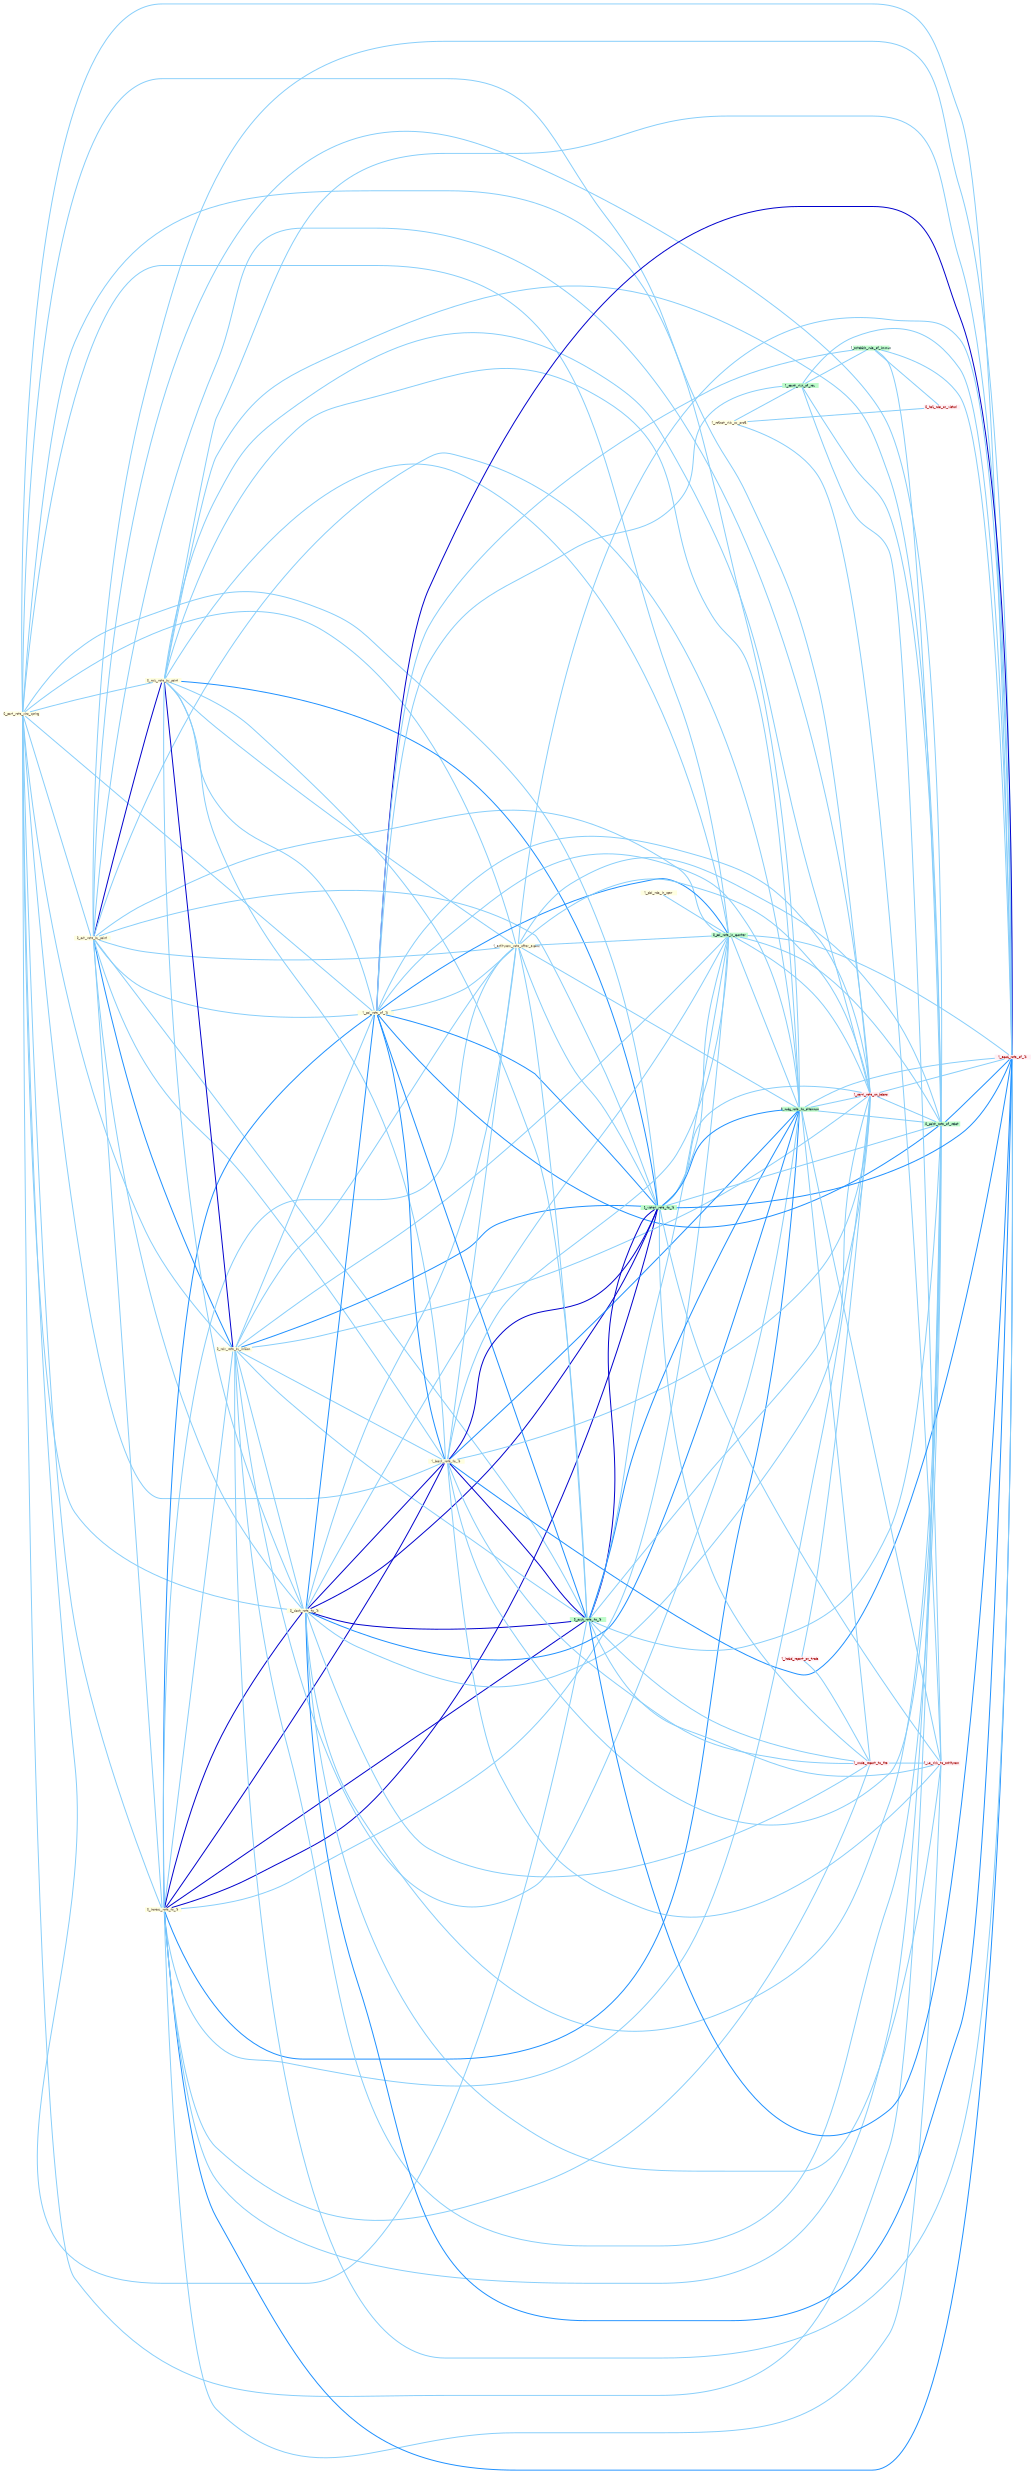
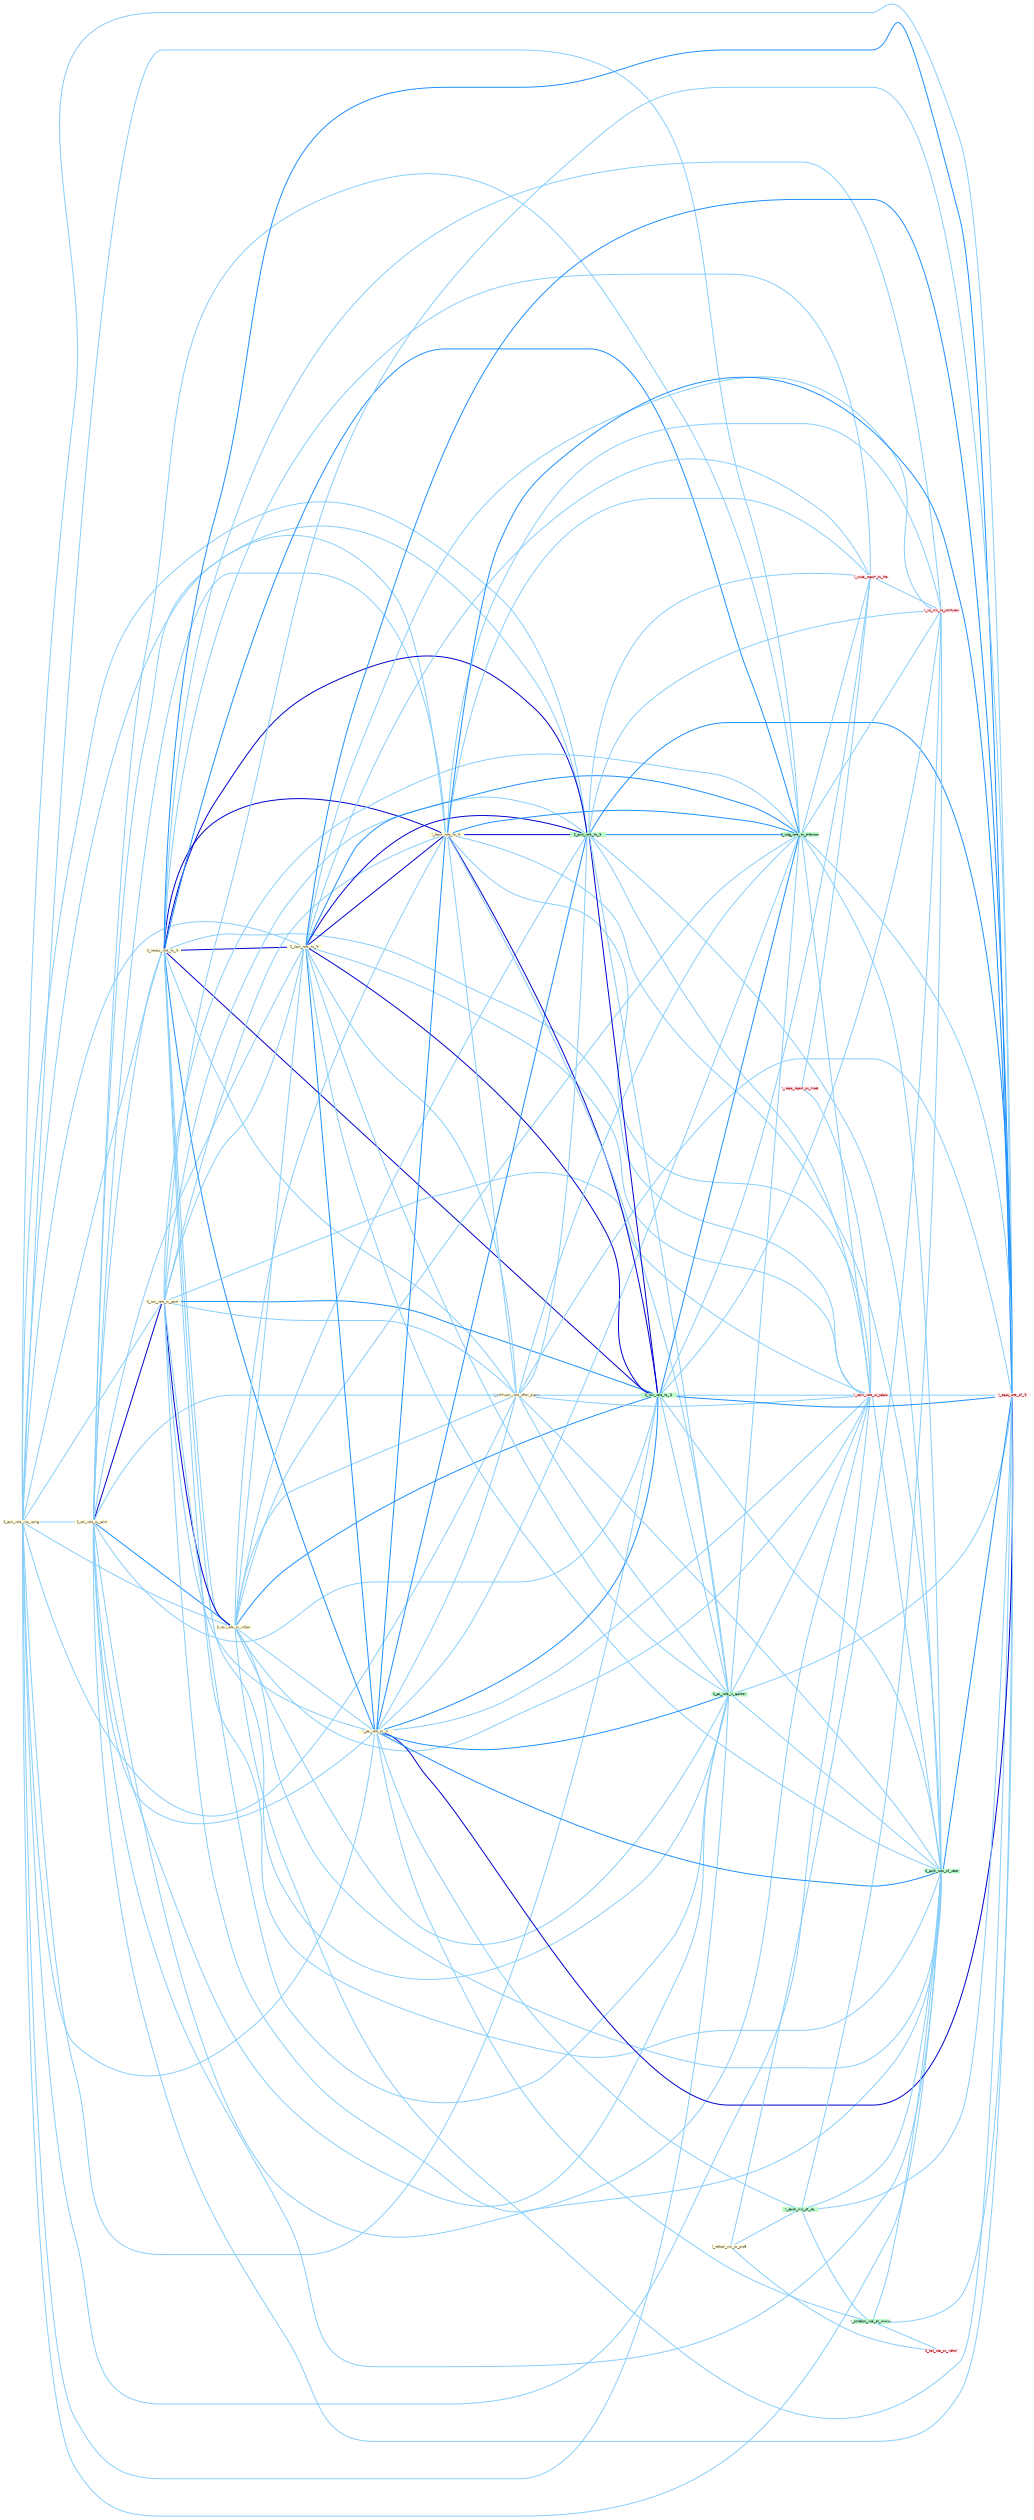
node "1_plai_role_in_oper": removed
node "0_victori_rate_to_%": label "0_victori_rate_to_%" -> "0_rais_rate_to_%"
